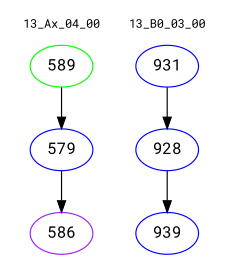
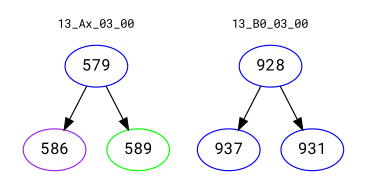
cluster "13_Ax_04_00": label "13_Ax_04_00" -> "13_Ax_03_00"
edge "589" -> "579": reversed
edge "931" -> "928": reversed
node "939": label "939" -> "937"
